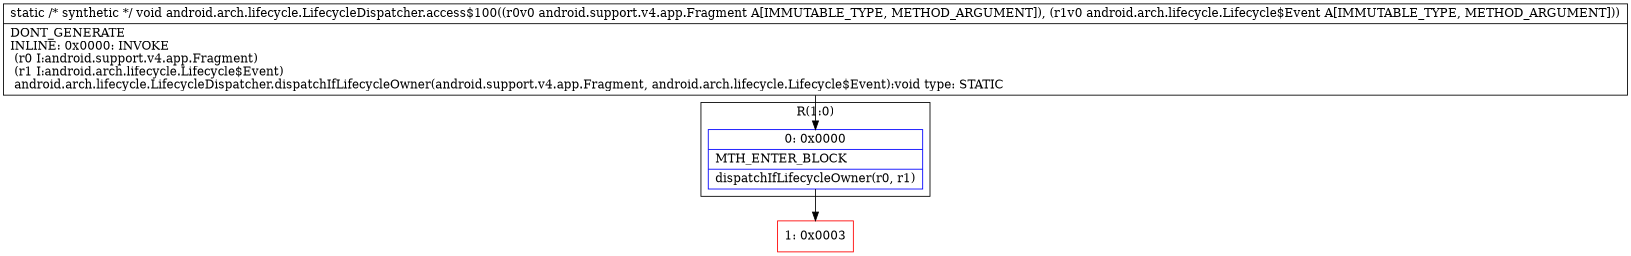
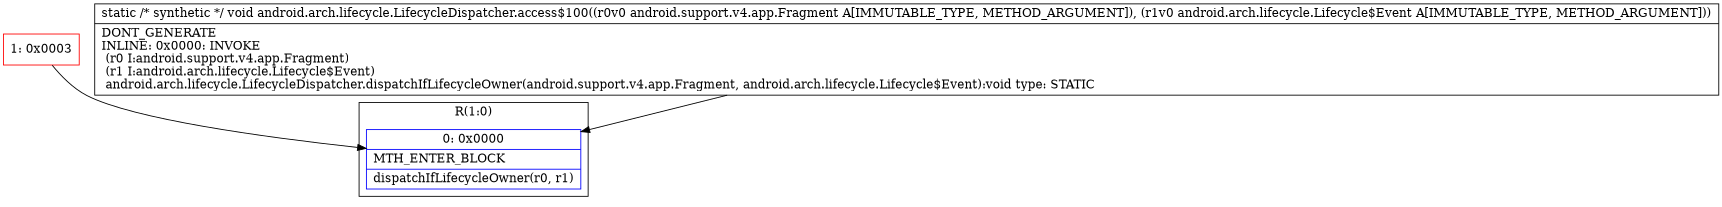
edge "0: 0x0000" -> "1: 0x0003": reversed
